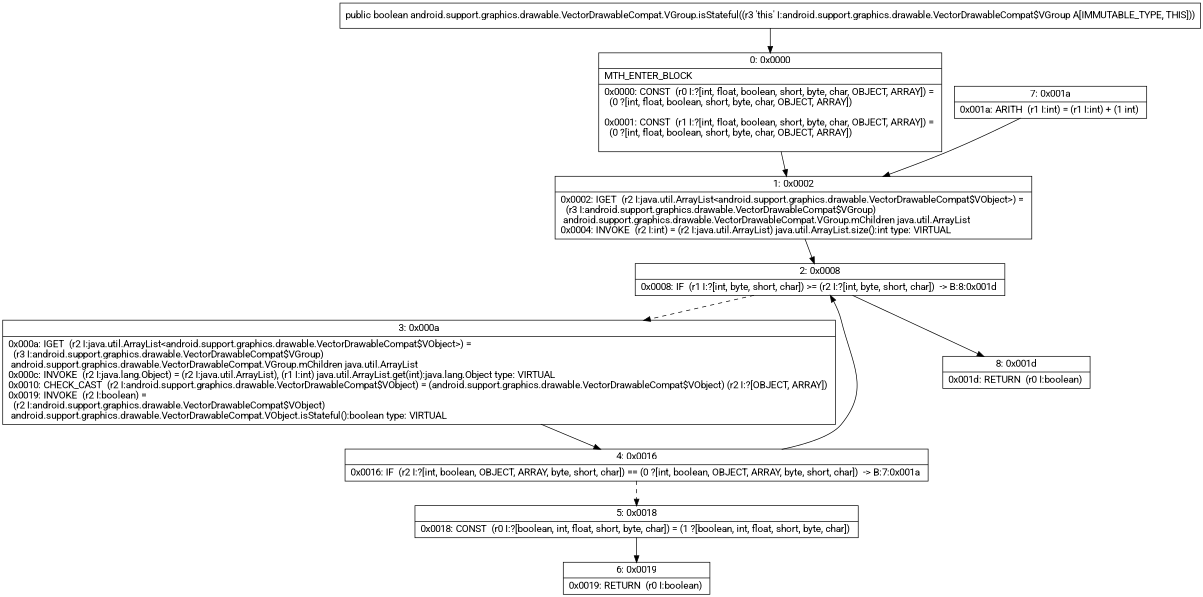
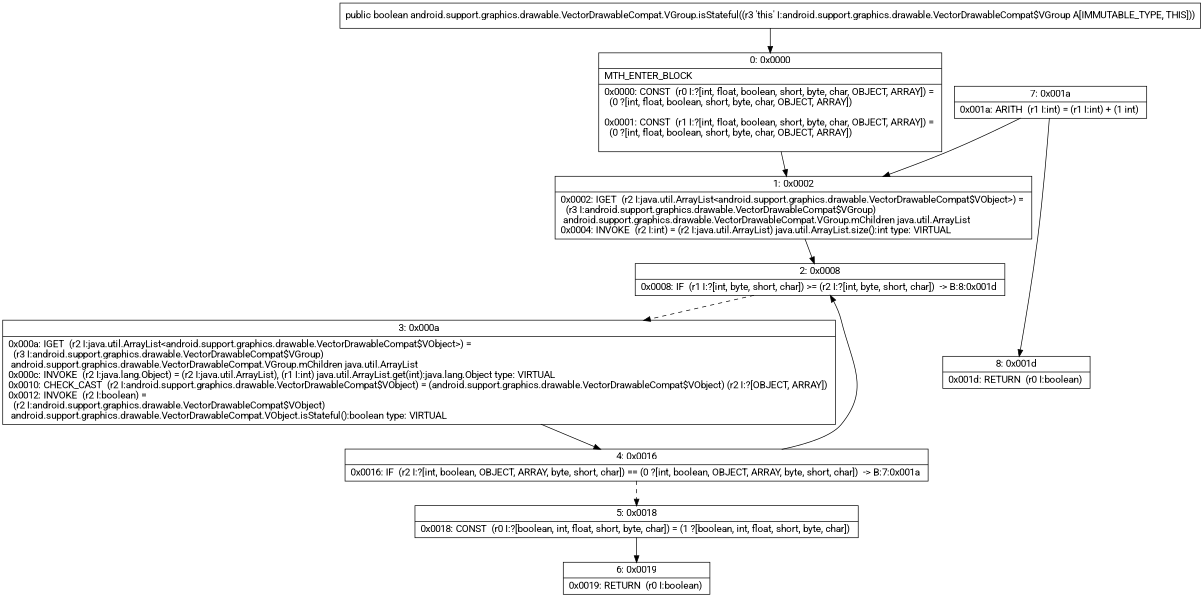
edge "2: 0x0008" -> "8: 0x001d": now "7: 0x001a" -> "8: 0x001d"
node "3: 0x000a": text "0x0019: INVOKE  (r2 I:boolean) =" -> "0x0012: INVOKE  (r2 I:boolean) ="
